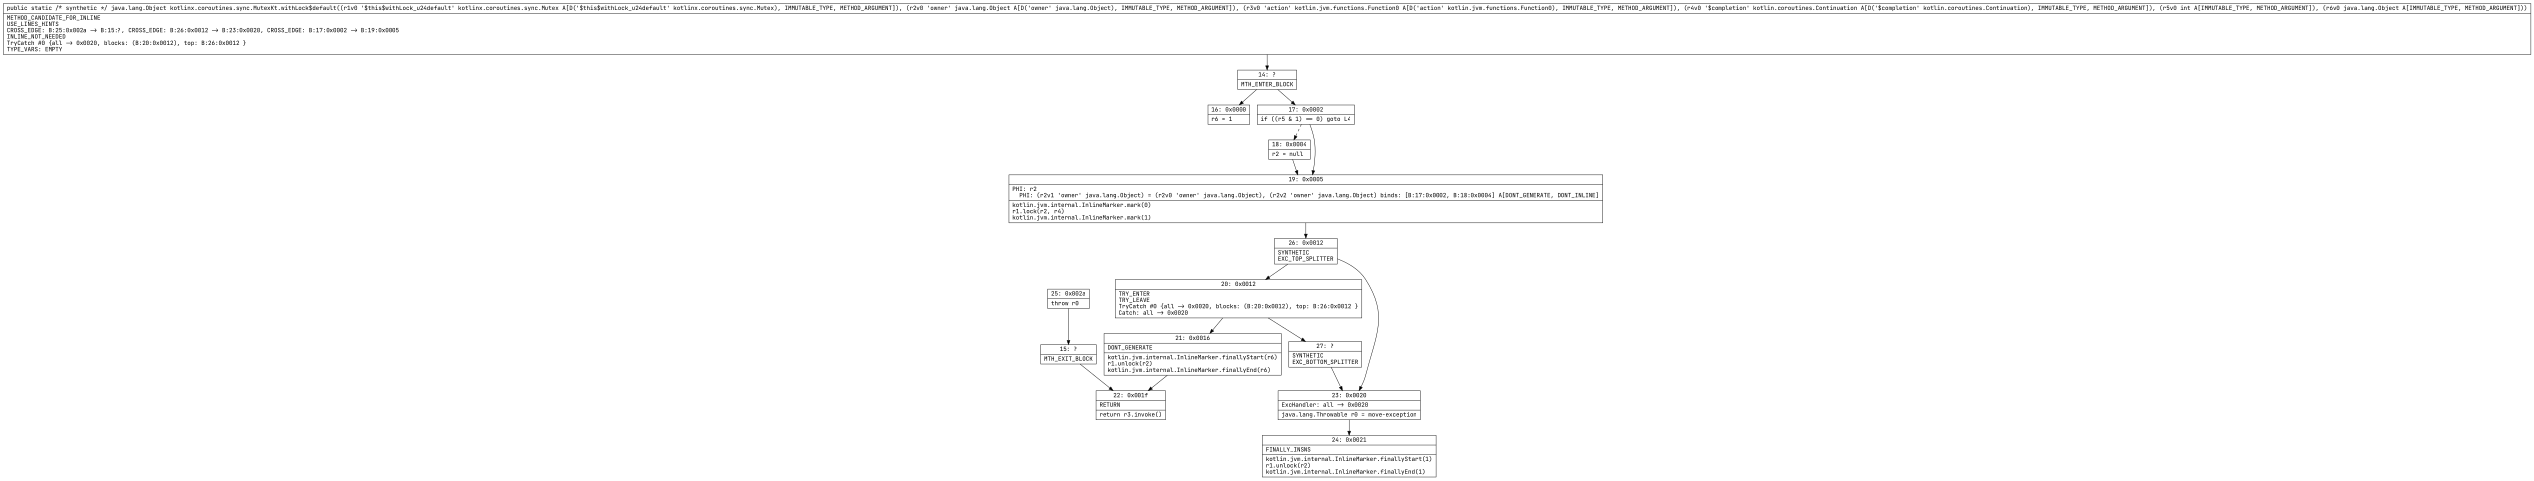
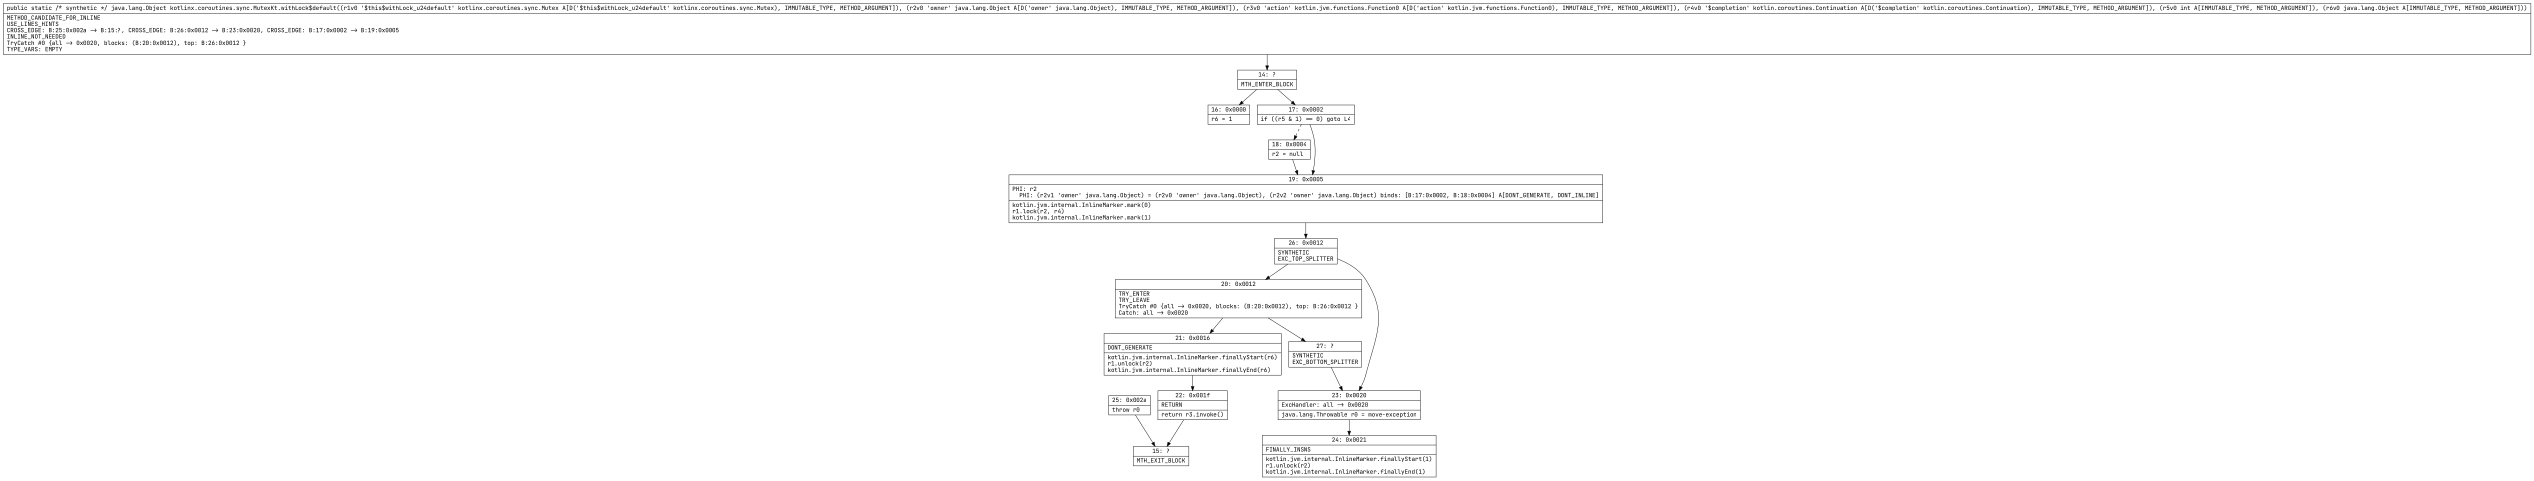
edge "15: ?" -> "22: 0x001f": reversed
